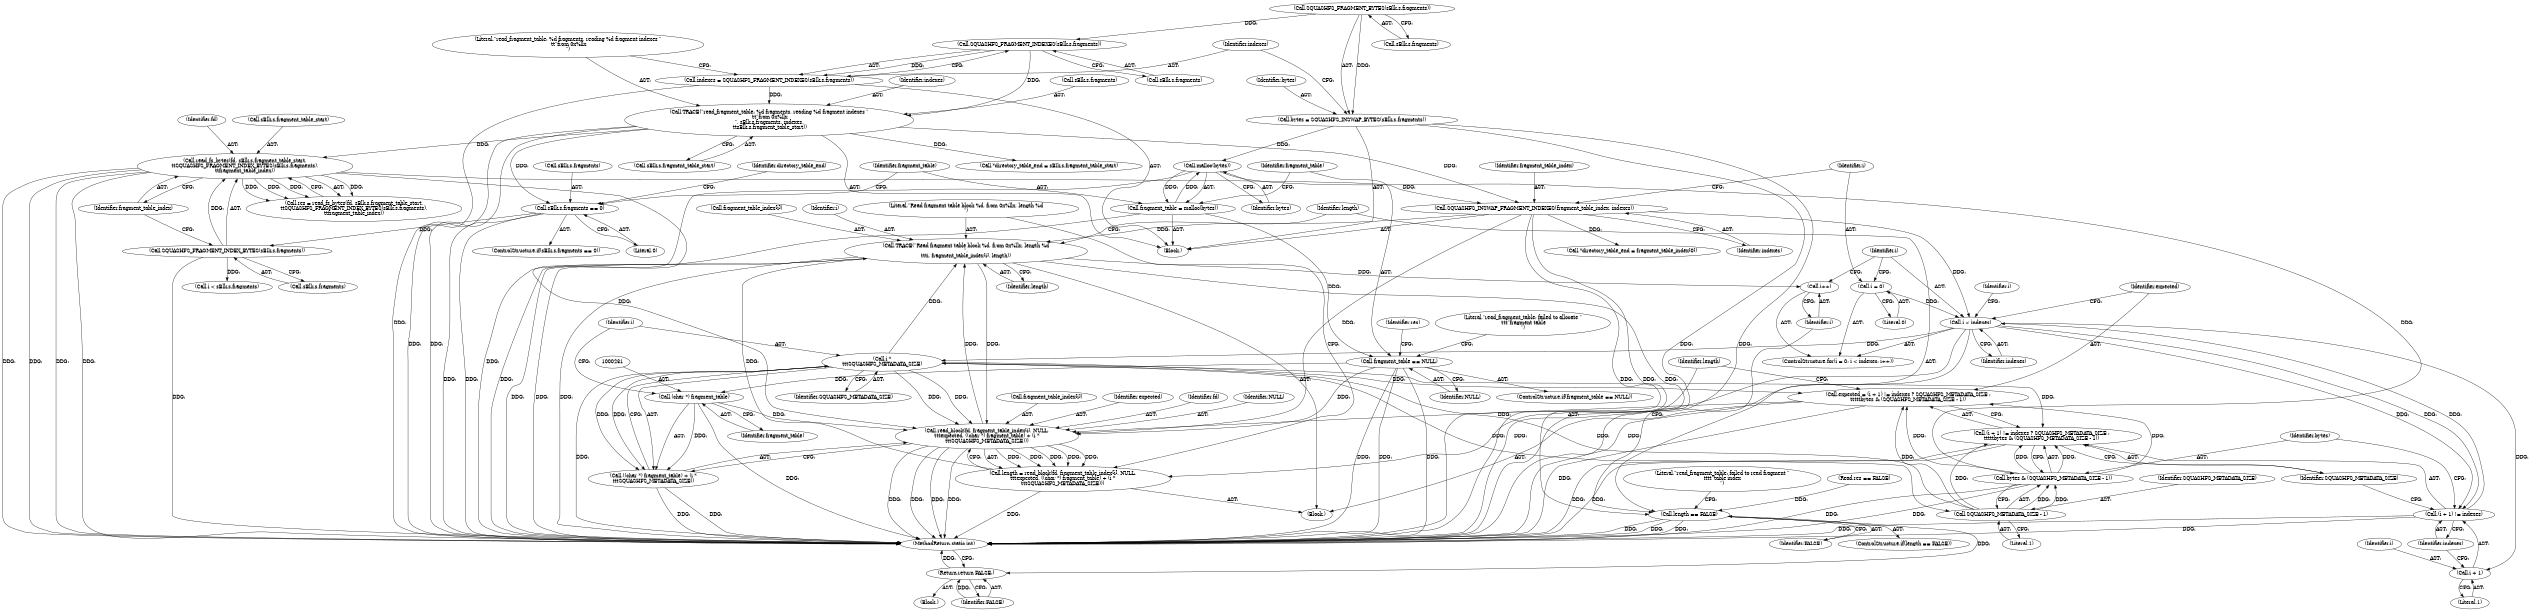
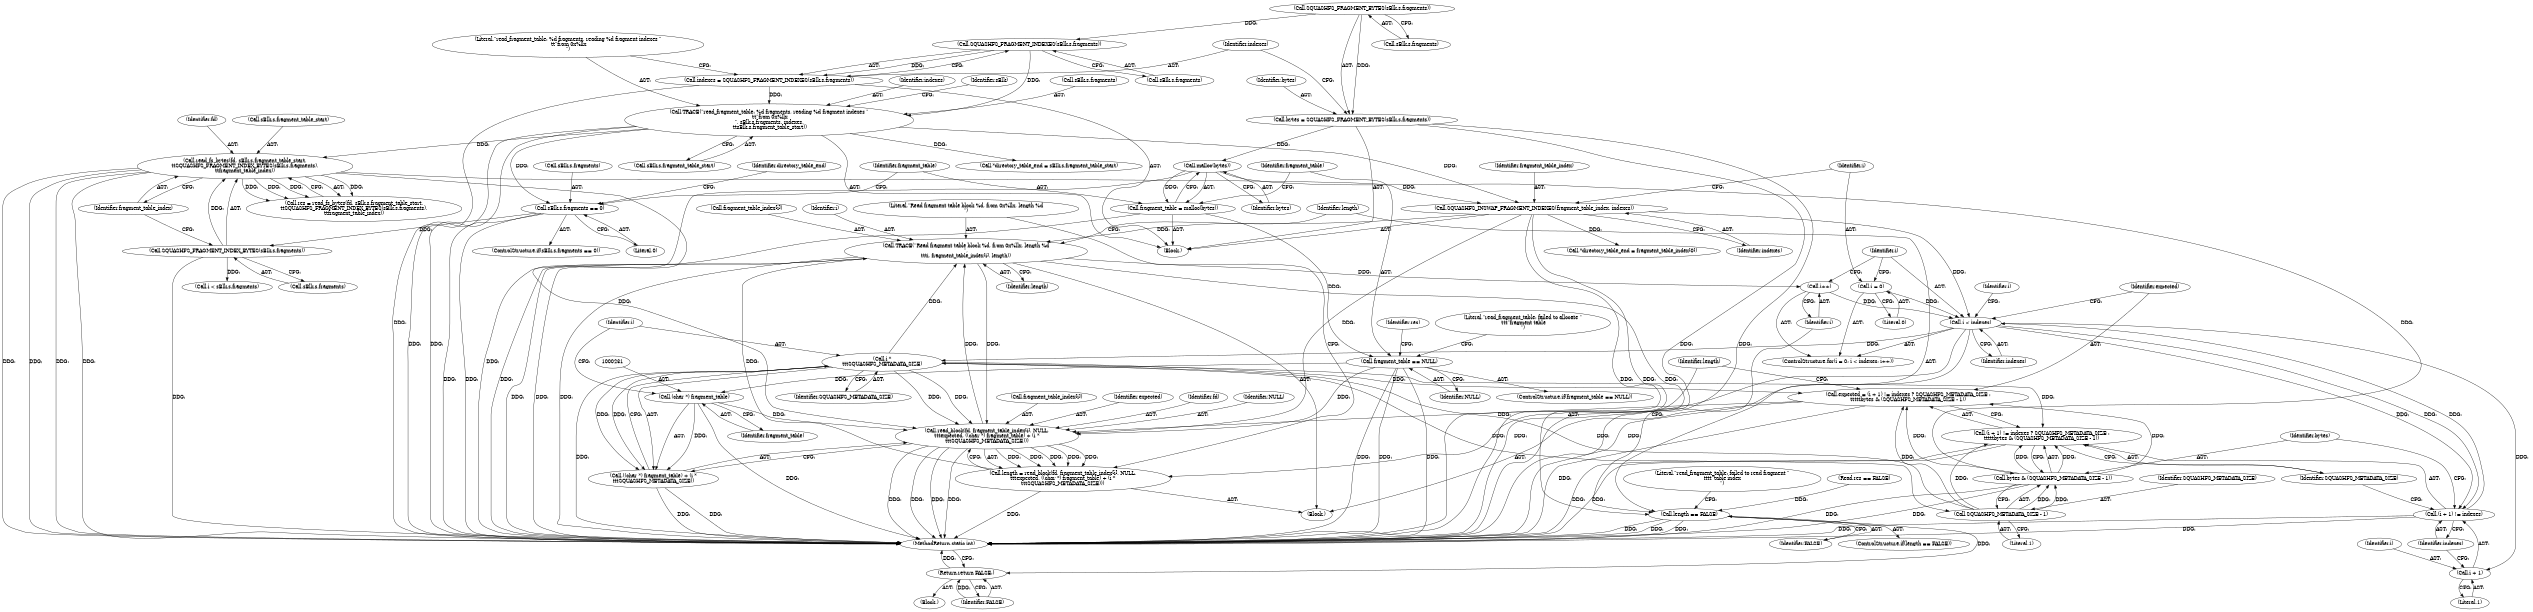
node "(Identifier,sBlk)": added
node "(Call,bytes = SQUASHFS_INSWAP_BYTES(sBlk.s.fragments))": label "(Call,bytes = SQUASHFS_INSWAP_BYTES(sBlk.s.fragments))" -> "(Call,bytes = SQUASHFS_FRAGMENT_BYTES(sBlk.s.fragments))"
edge "(Call,fragment_table = malloc(bytes))" -> "(Call,malloc(bytes))": label "DDG: " -> "CFG: "
edge "(Call,i++)" -> "(Call,i < indexes)": added, label "DDG:"
